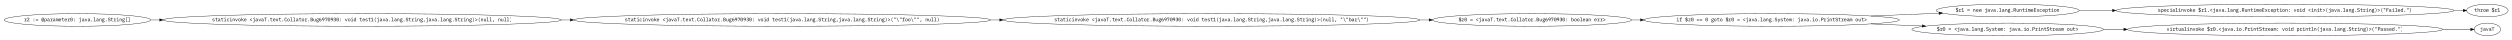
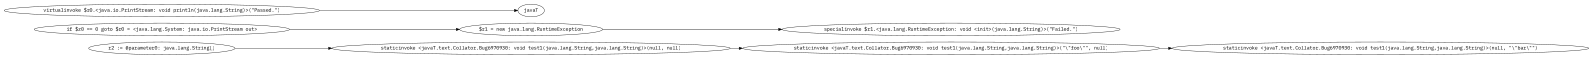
node "throw $r1": removed
node "$z0 = <javaT.text.Collator.Bug6970930: boolean err>": removed
node "$r0 = <java.lang.System: java.io.PrintStream out>": removed
